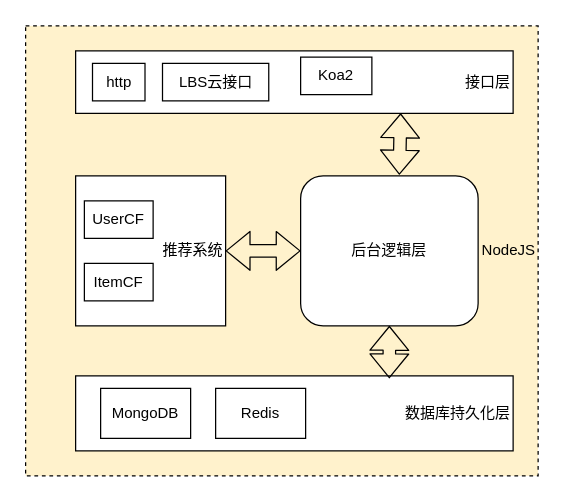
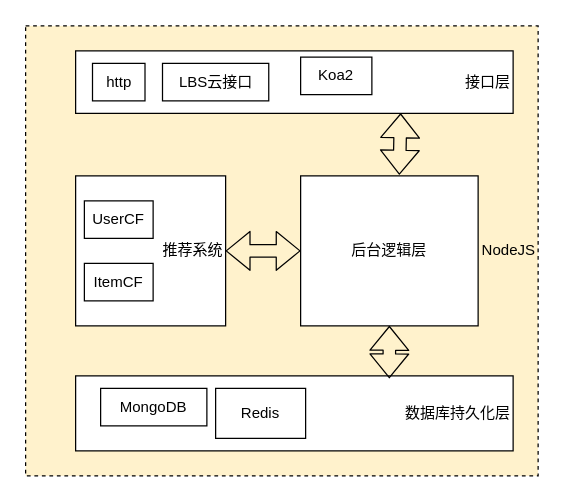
node "后台逻辑层": shape rounded rectangle -> rectangle
node "MongoDB": size 90x50 -> 106x38
